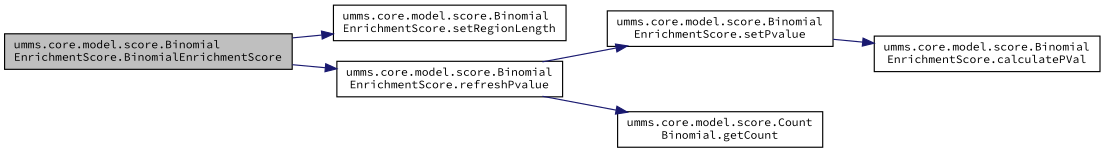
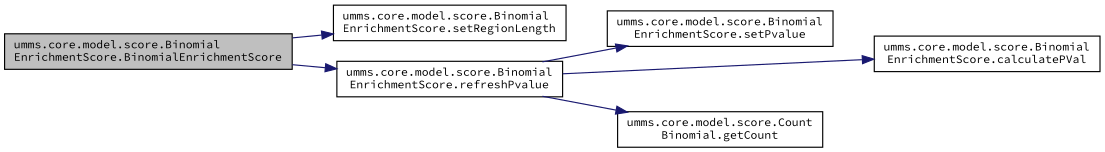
edge "umms.core.model.score.Binomial EnrichmentScore.setPvalue" -> "umms.core.model.score.Binomial EnrichmentScore.calculatePVal": now "umms.core.model.score.Binomial EnrichmentScore.refreshPvalue" -> "umms.core.model.score.Binomial EnrichmentScore.calculatePVal"
